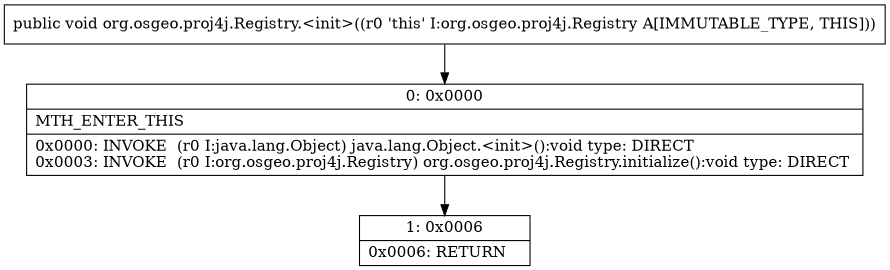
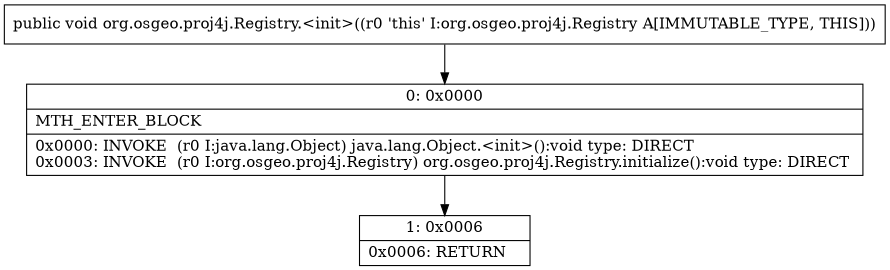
node "0: 0x0000": text "MTH_ENTER_THIS" -> "MTH_ENTER_BLOCK"
